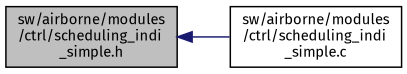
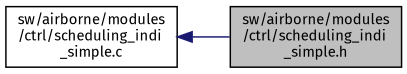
edge "sw/airborne/modules /ctrl/scheduling_indi _simple.c" -> "sw/airborne/modules /ctrl/scheduling_indi _simple.h": reversed
